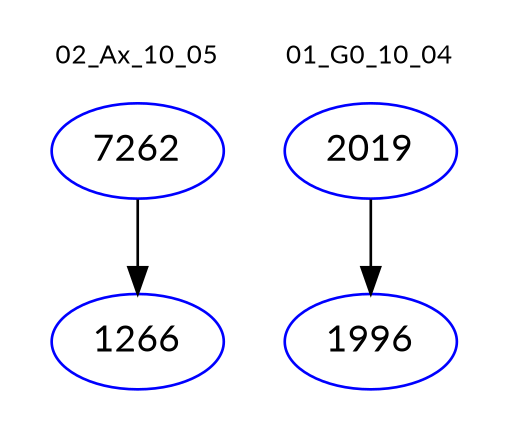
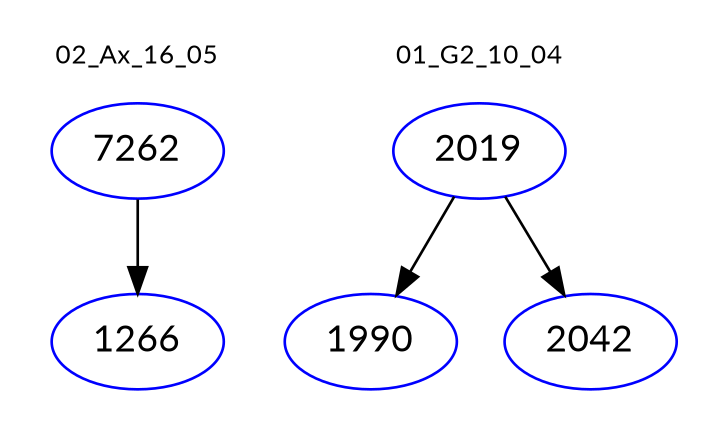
cluster "02_Ax_10_05": label "02_Ax_10_05" -> "02_Ax_16_05"
cluster "01_G0_10_04": label "01_G0_10_04" -> "01_G2_10_04"
node "1996": label "1996" -> "1990"
node "2042": added
